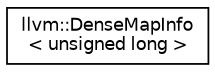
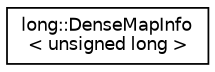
node "llvm::DenseMapInfo < unsigned long >": label "llvm::DenseMapInfo < unsigned long >" -> "long::DenseMapInfo < unsigned long >"
